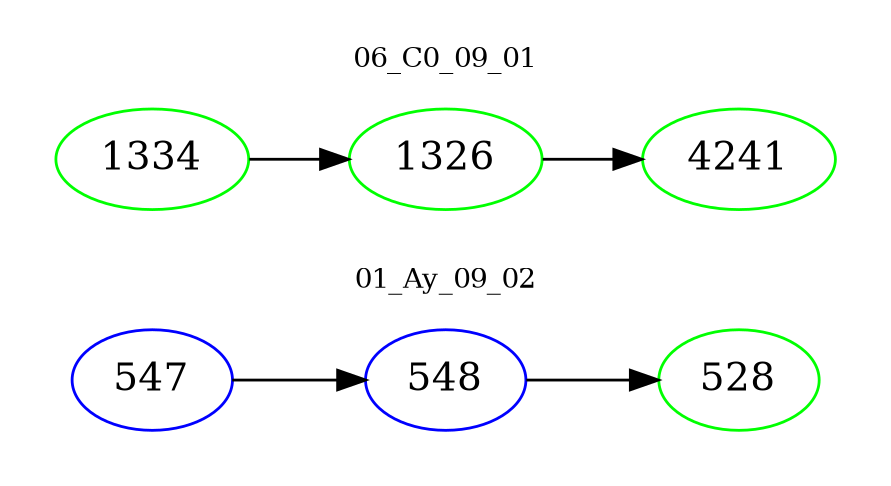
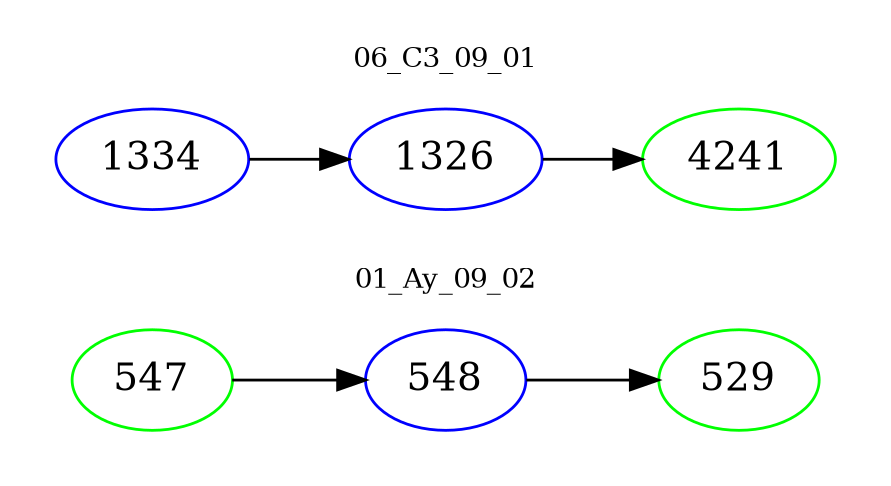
cluster "06_C0_09_01": label "06_C0_09_01" -> "06_C3_09_01"
node "1334": color green -> blue
node "1326": color green -> blue
node "547": color blue -> green
node "528": label "528" -> "529"
